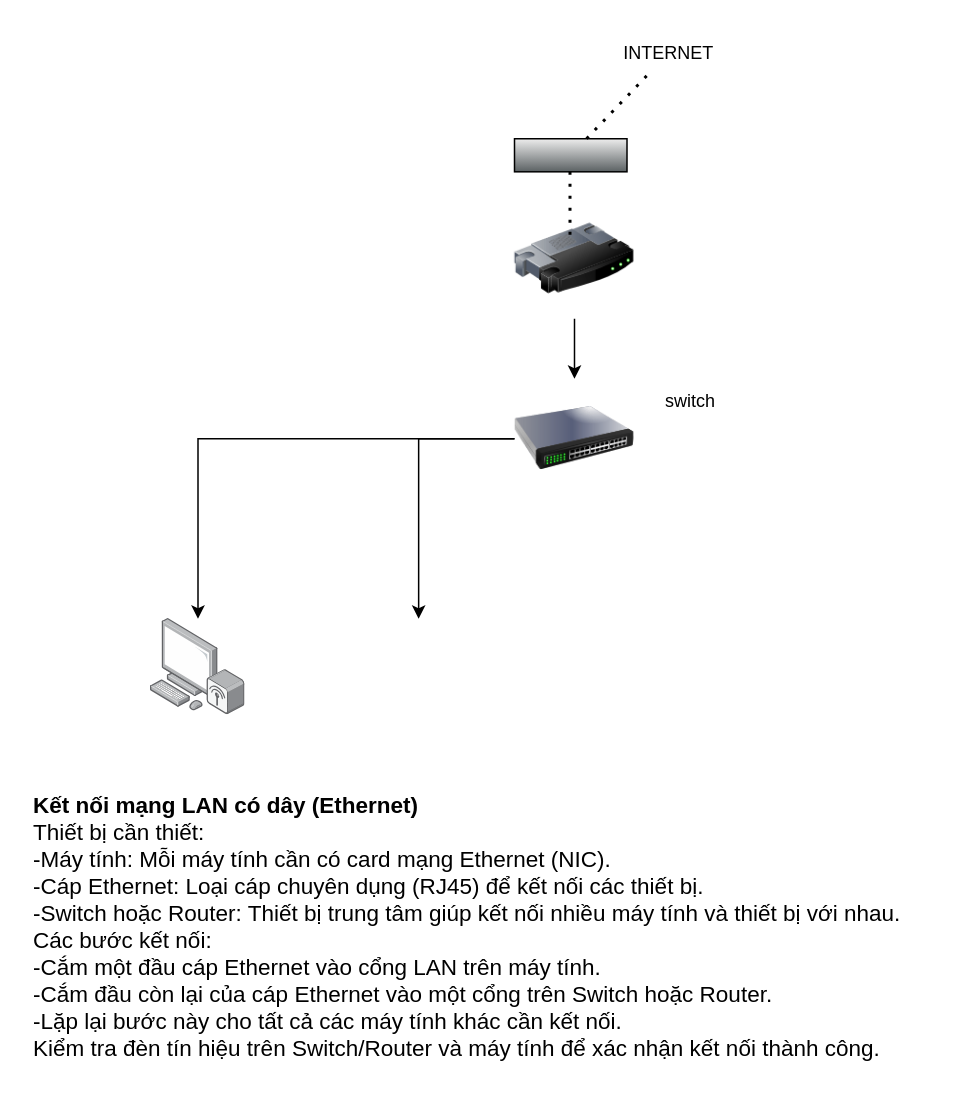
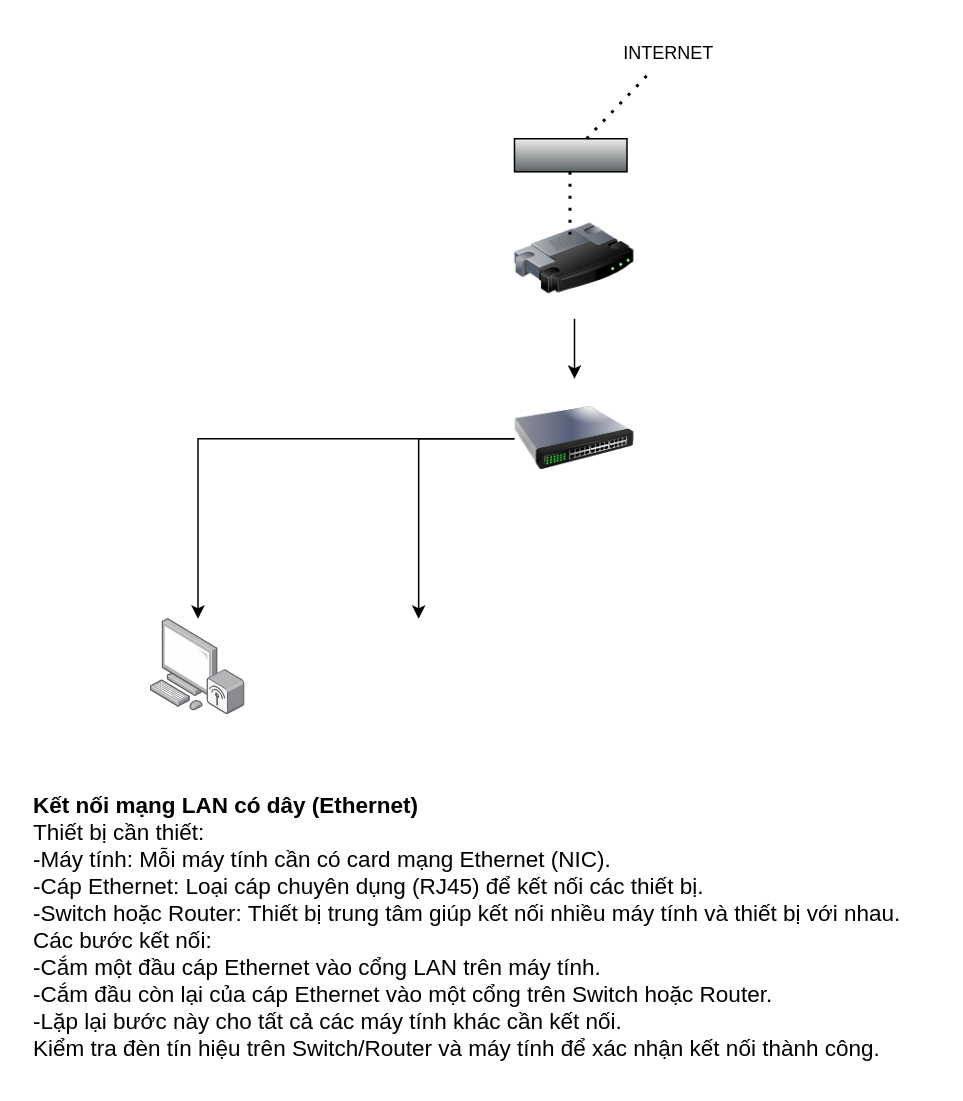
node "switch": removed
